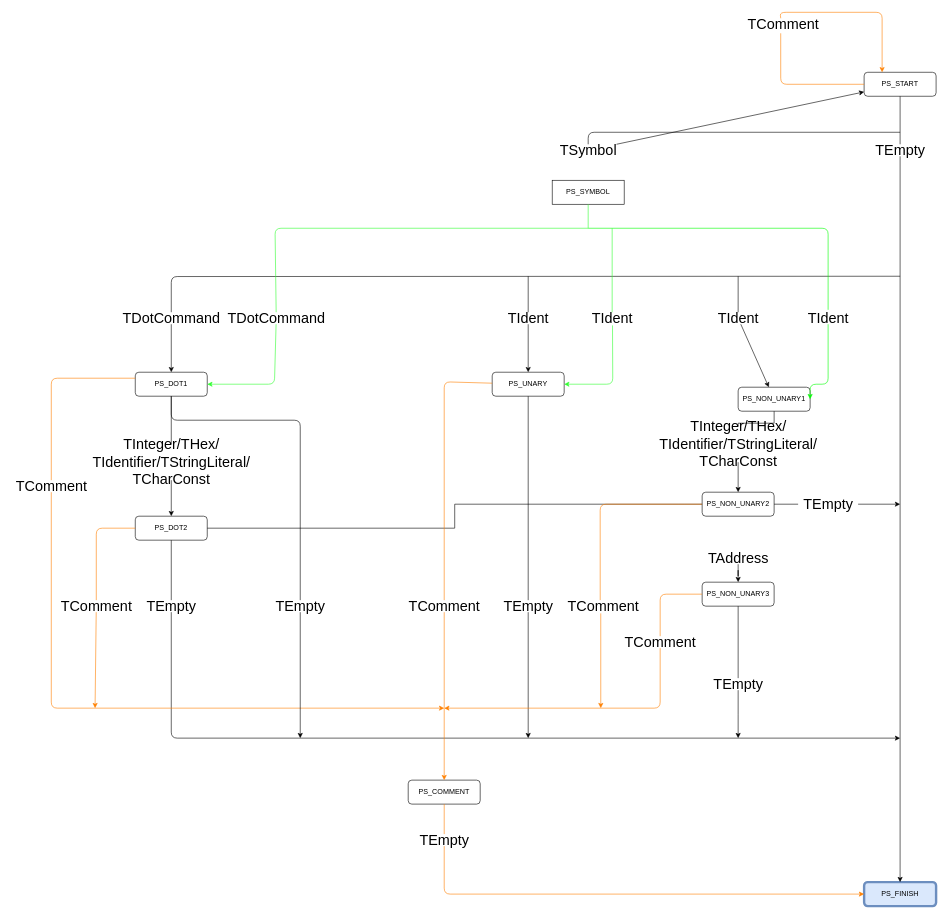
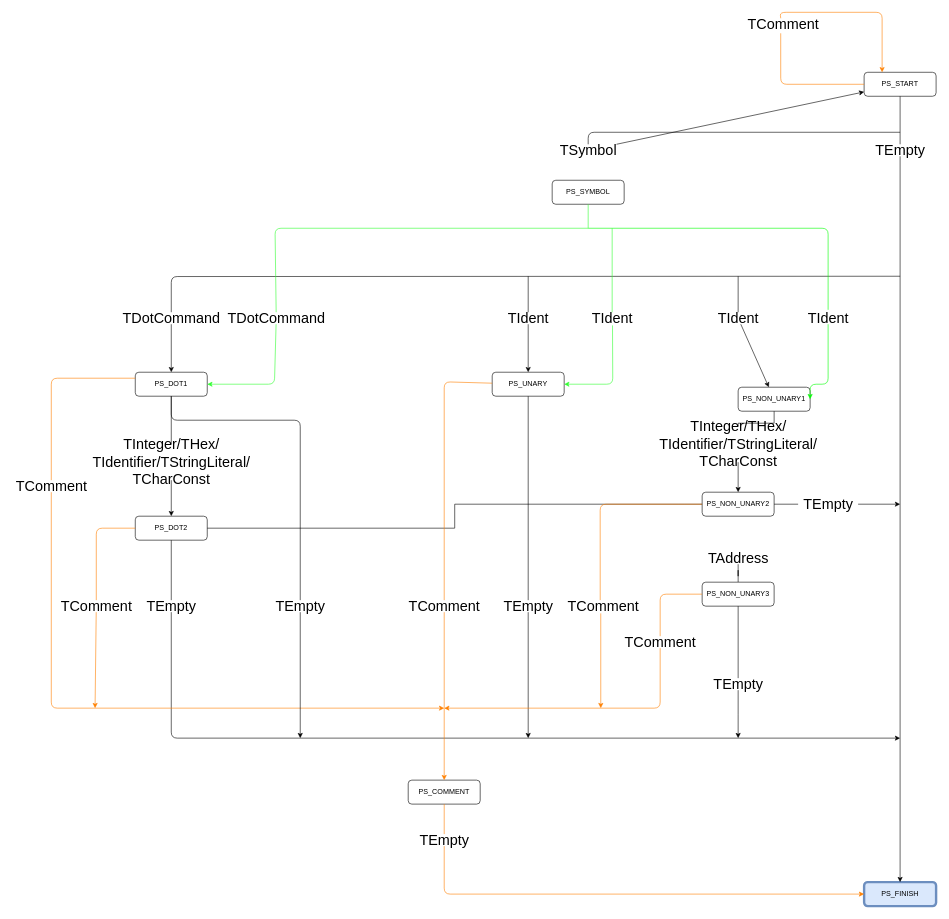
node "PS_SYMBOL": shape rectangle -> rounded rectangle
edge "TAddress" -> "PS_NON_UNARY3": arrowhead classic -> none
